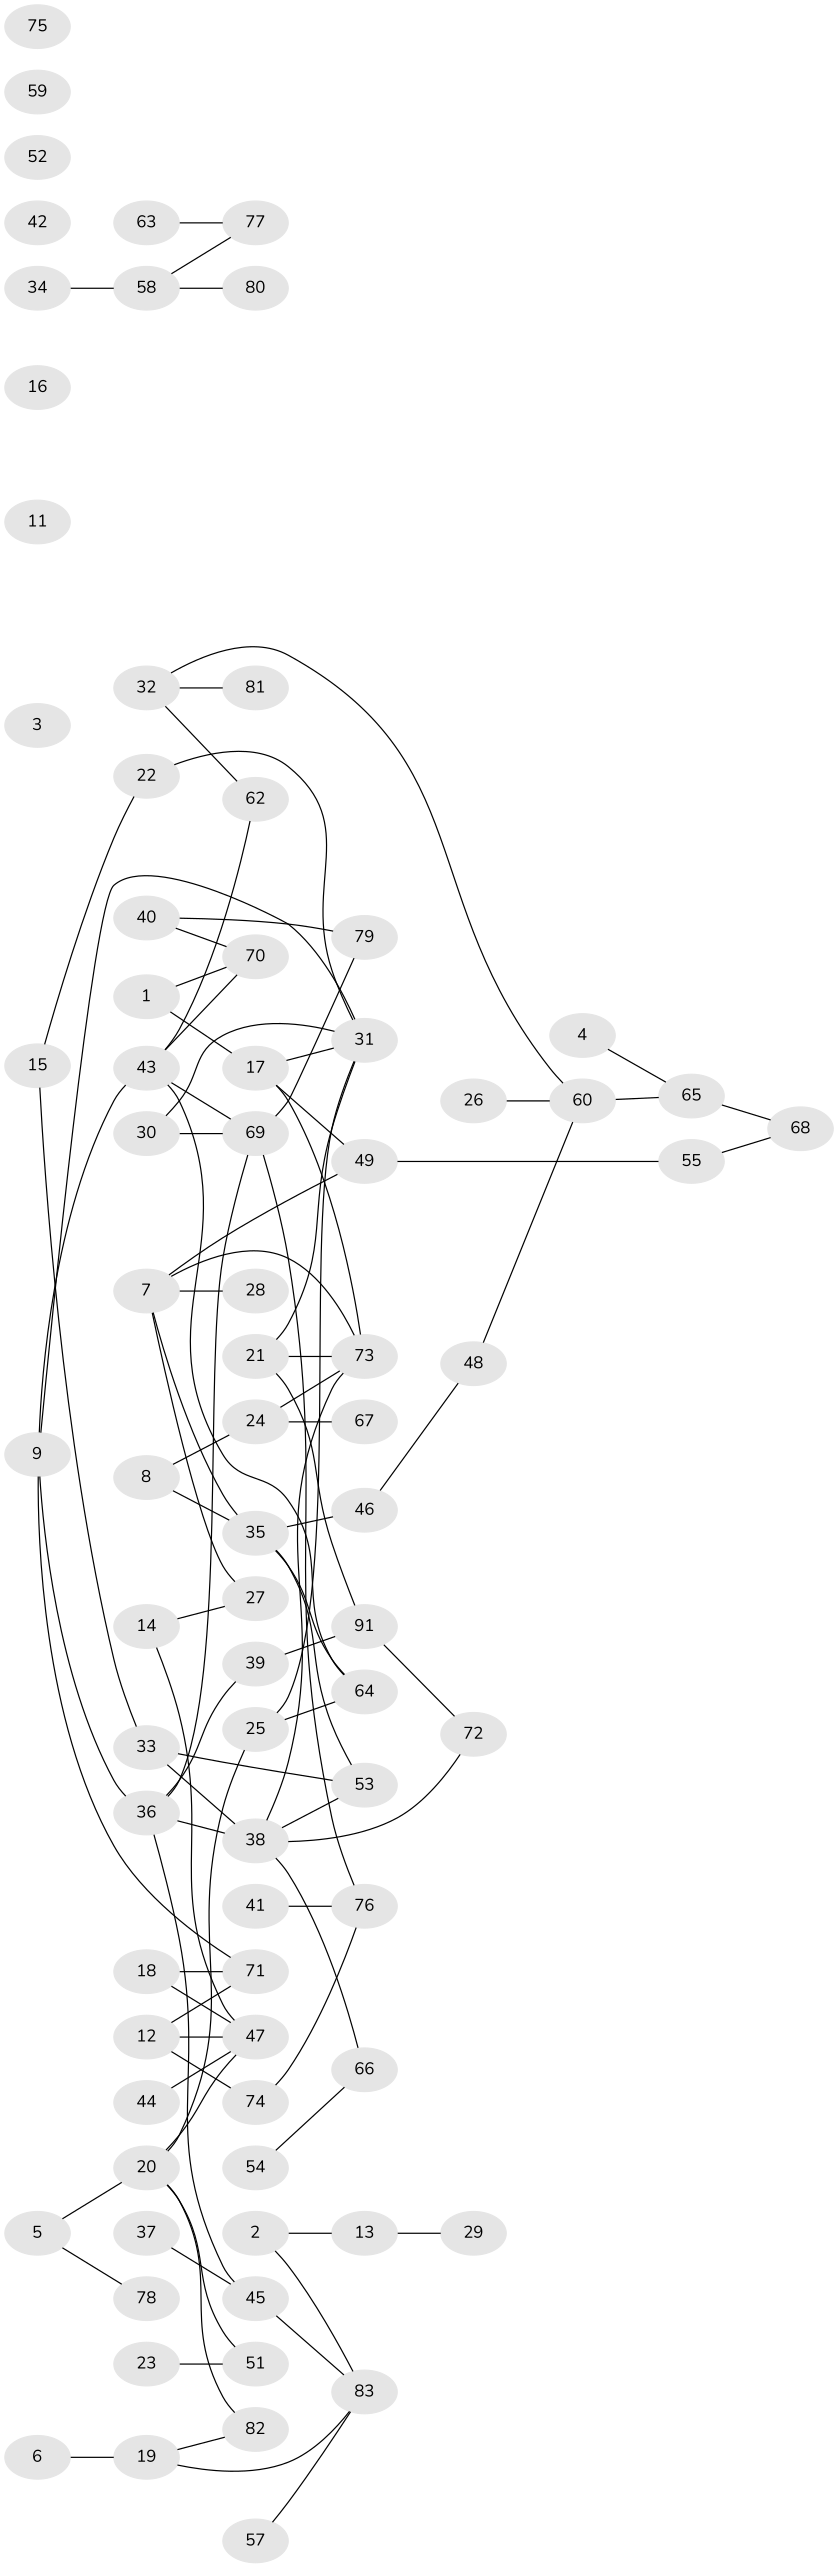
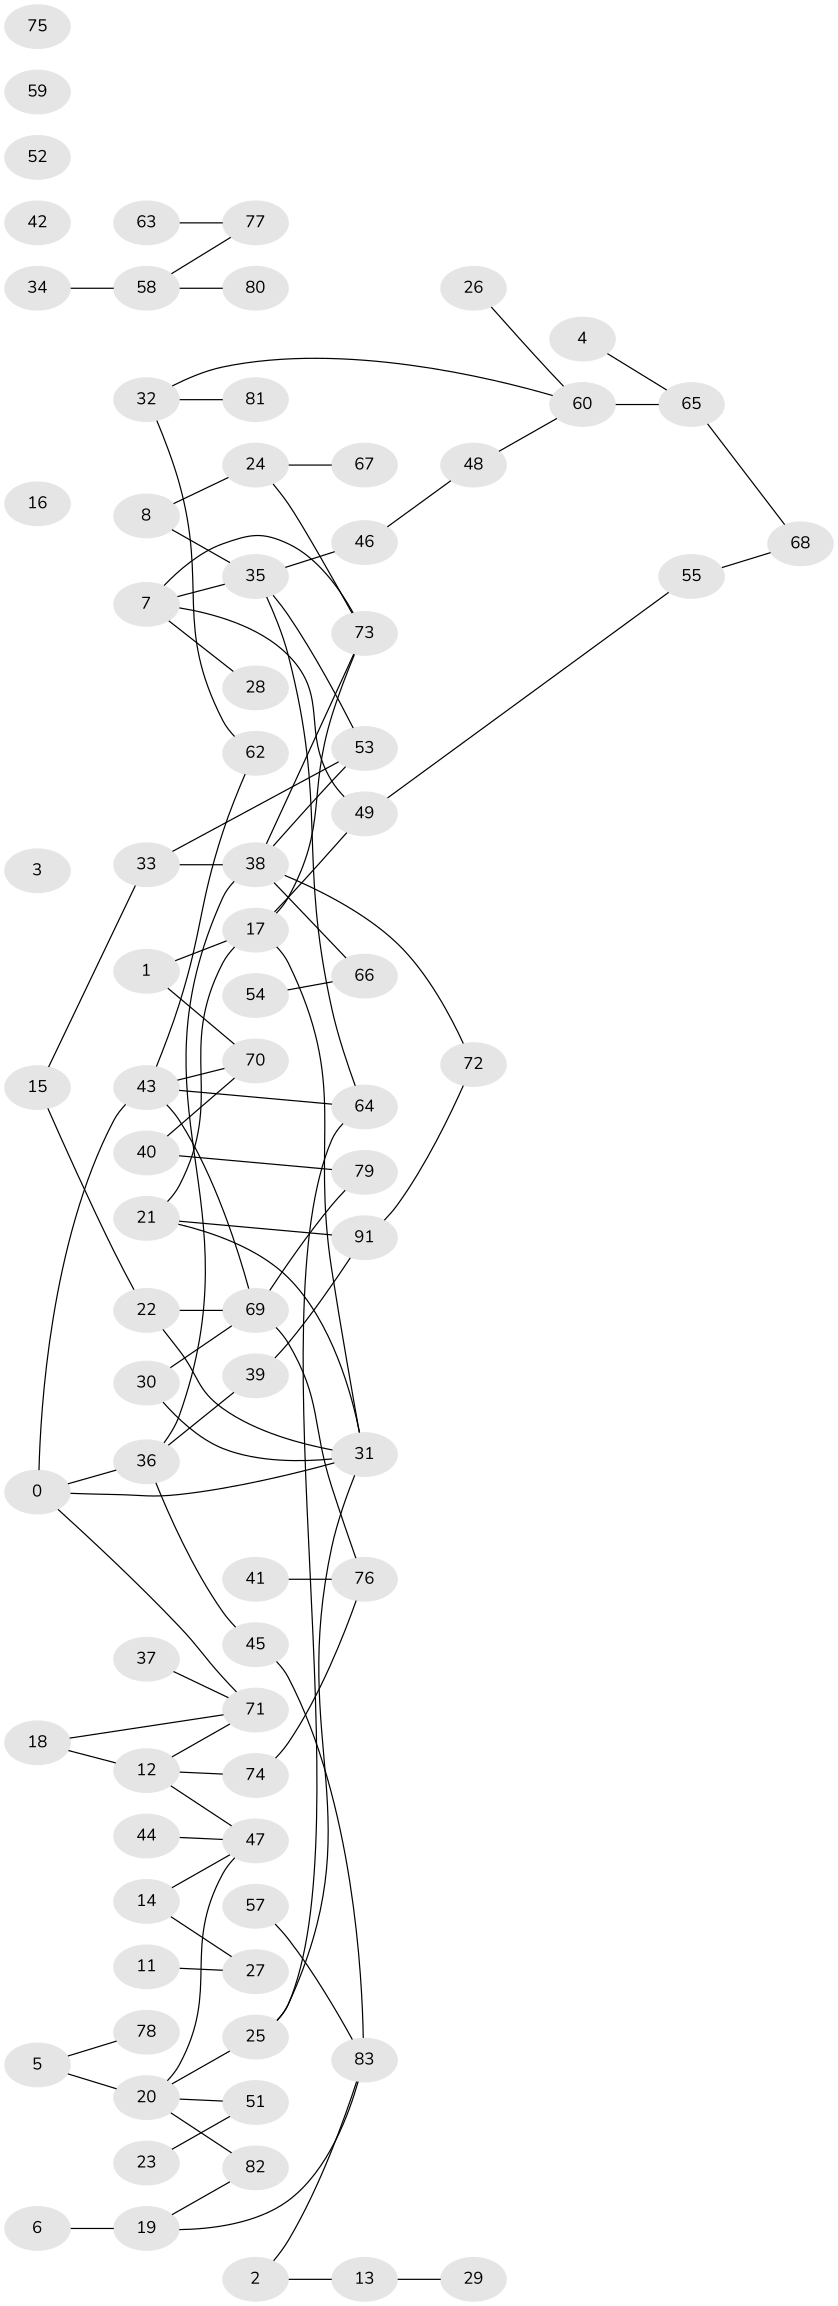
edge "21" -- "73": now "21" -- "17"
edge "7" -- "27": now "11" -- "27"
node "9": label "9" -> "0"
edge "69" -- "36": now "69" -- "22"
edge "18" -- "47": now "18" -- "12"
edge "37" -- "45": now "37" -- "71"
